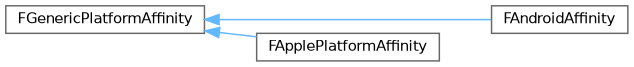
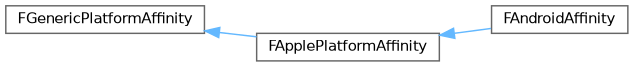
edge "FAndroidAffinity" -> "FGenericPlatformAffinity": now "FAndroidAffinity" -> "FApplePlatformAffinity"
